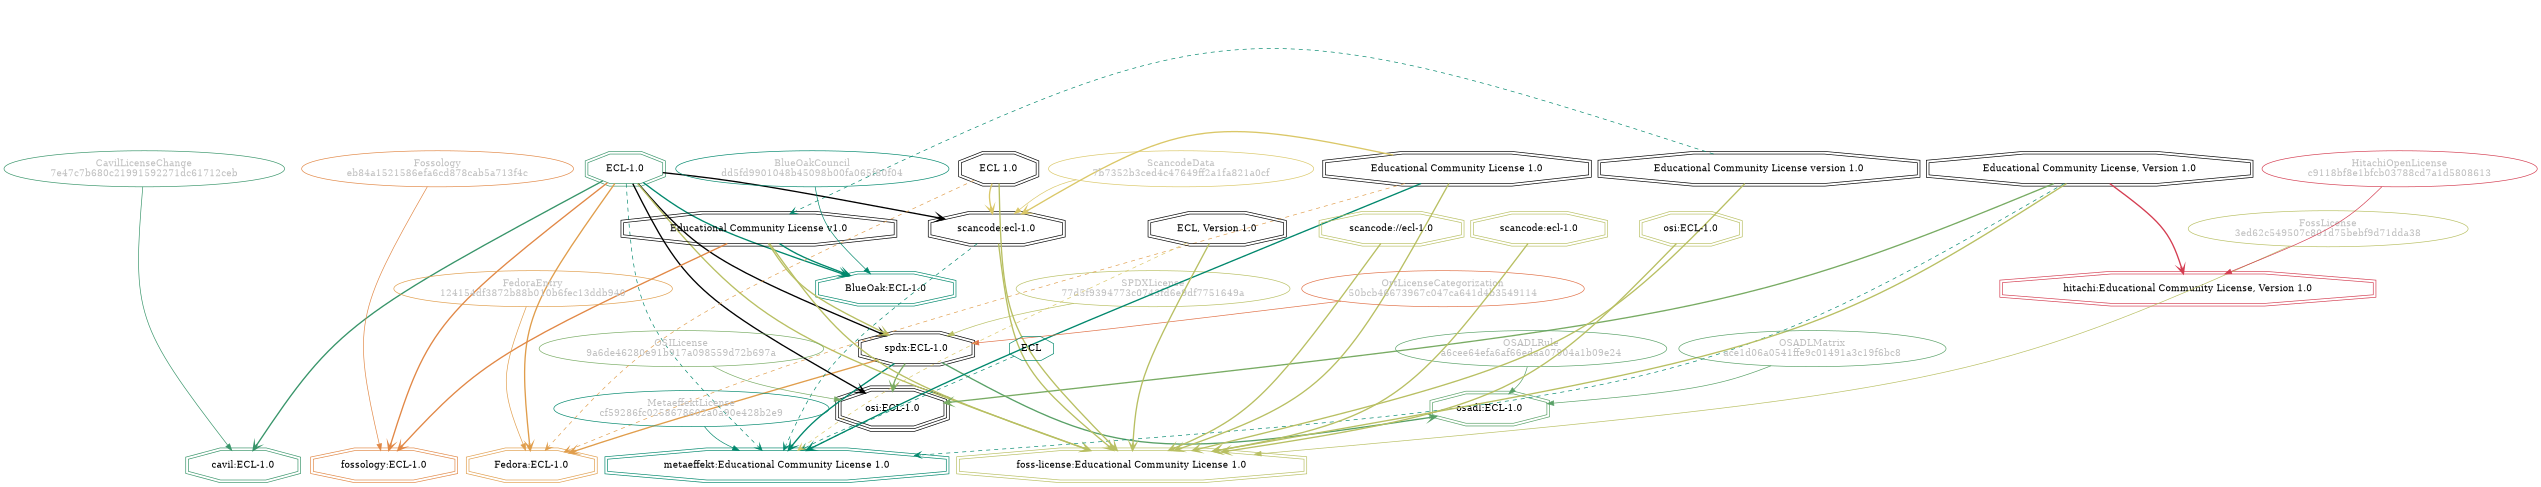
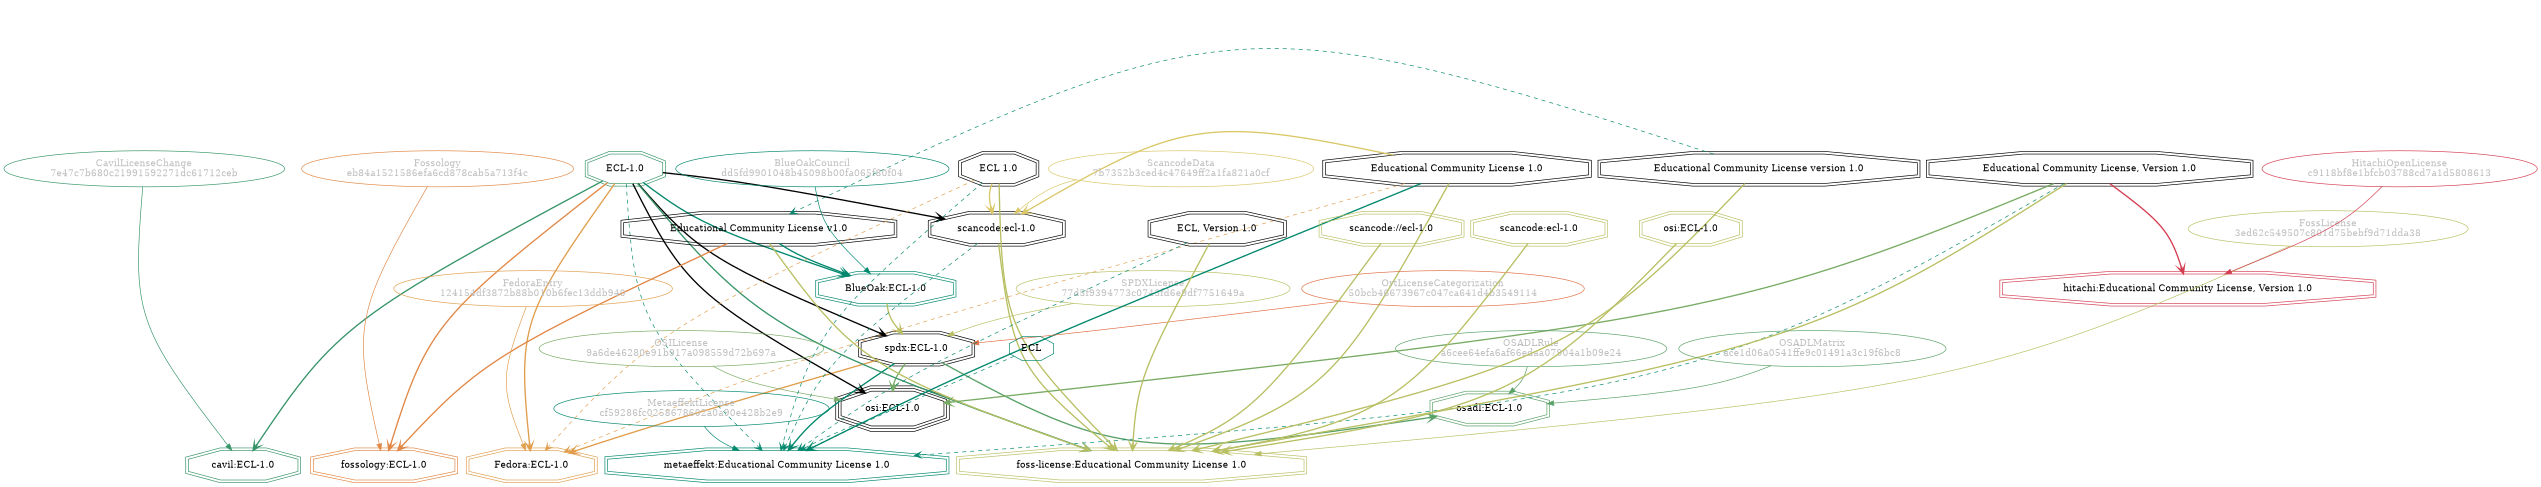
edge "ECL 1.0" -> "metaeffekt:Educational Community License 1.0": added
edge "Educational Community License v1.0" -> "spdx:ECL-1.0": now "BlueOak:ECL-1.0" -> "spdx:ECL-1.0"
edge "ECL, Version 1.0" -> "metaeffekt:Educational Community License 1.0": color #dac767 -> #00876c
edge "ECL-1.0" -> "foss-license:Educational Community License 1.0": color #b8bf62 -> #379469
